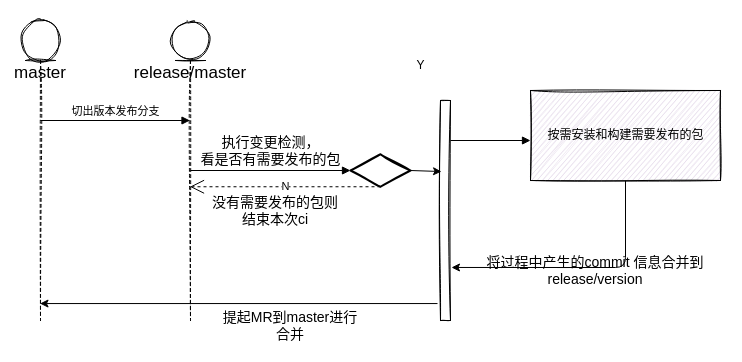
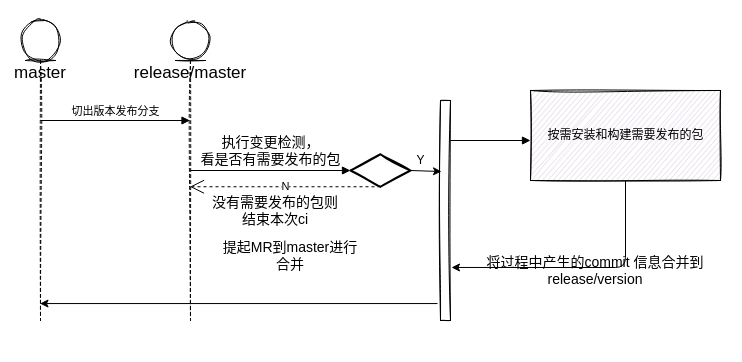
node "Y": moved (421, 66) -> (421, 161)
node "提起MR到master进行合并": moved (291, 326) -> (291, 256)
